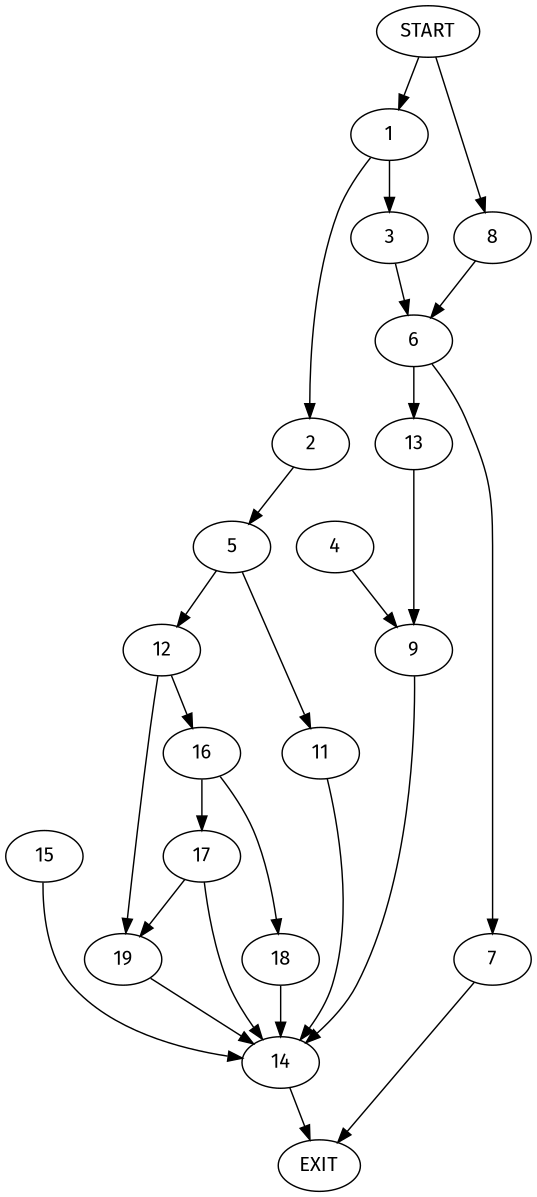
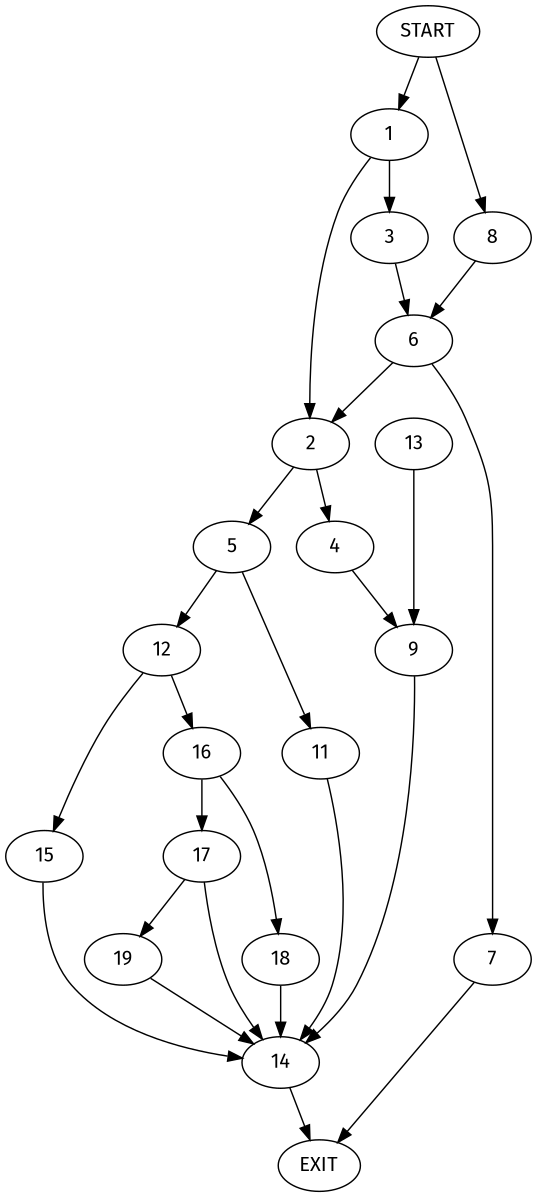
edge "6" -> "13": now "6" -> "2"
edge "2" -> "4": added
edge "12" -> "19": now "12" -> "15"
